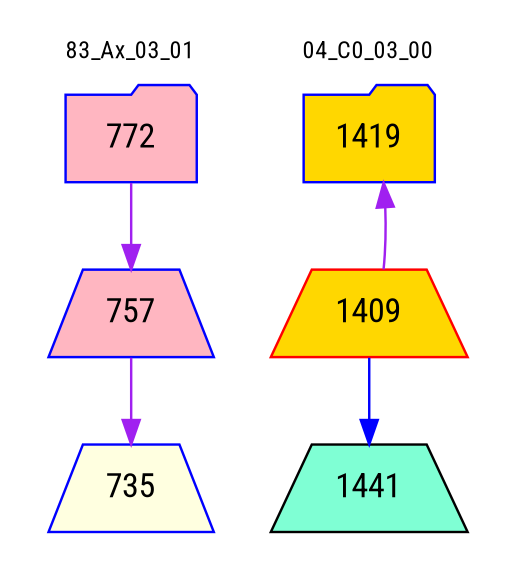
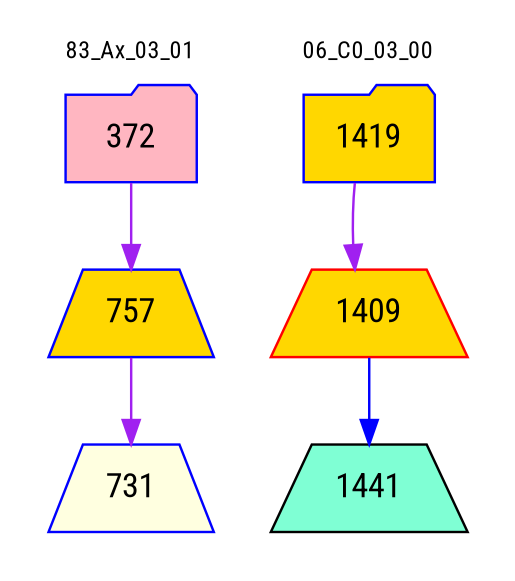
cluster "04_C0_03_00": label "04_C0_03_00" -> "06_C0_03_00"
node "772": label "772" -> "372"
edge "1409" -> "1419": reversed
node "757": fillcolor lightpink -> gold
node "735": label "735" -> "731"
